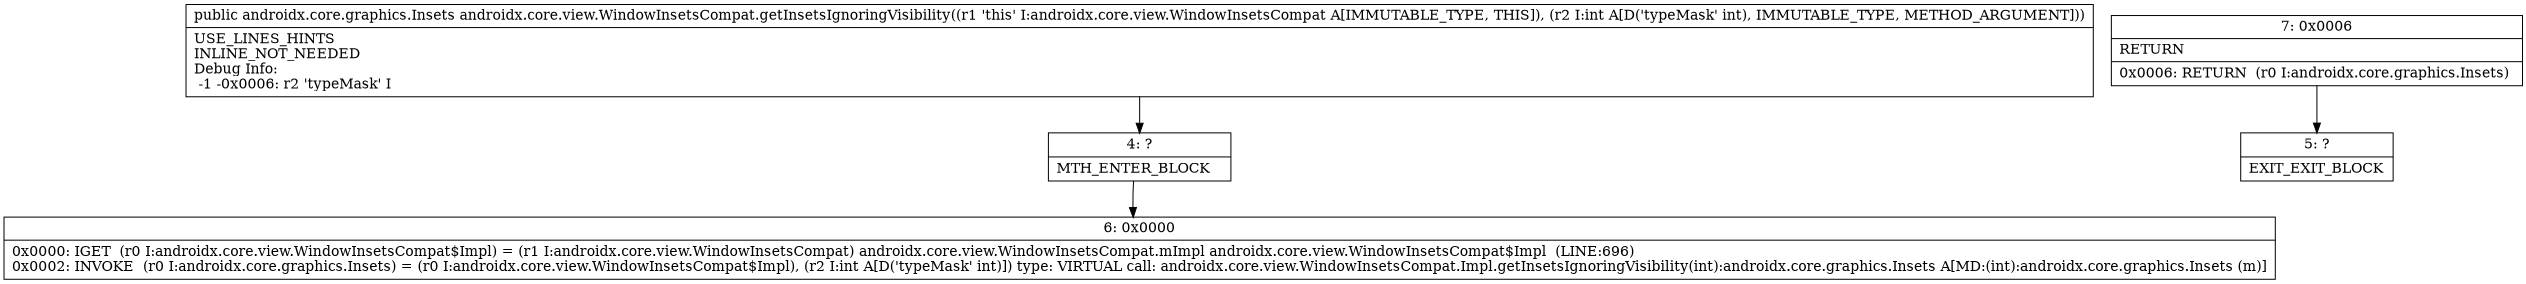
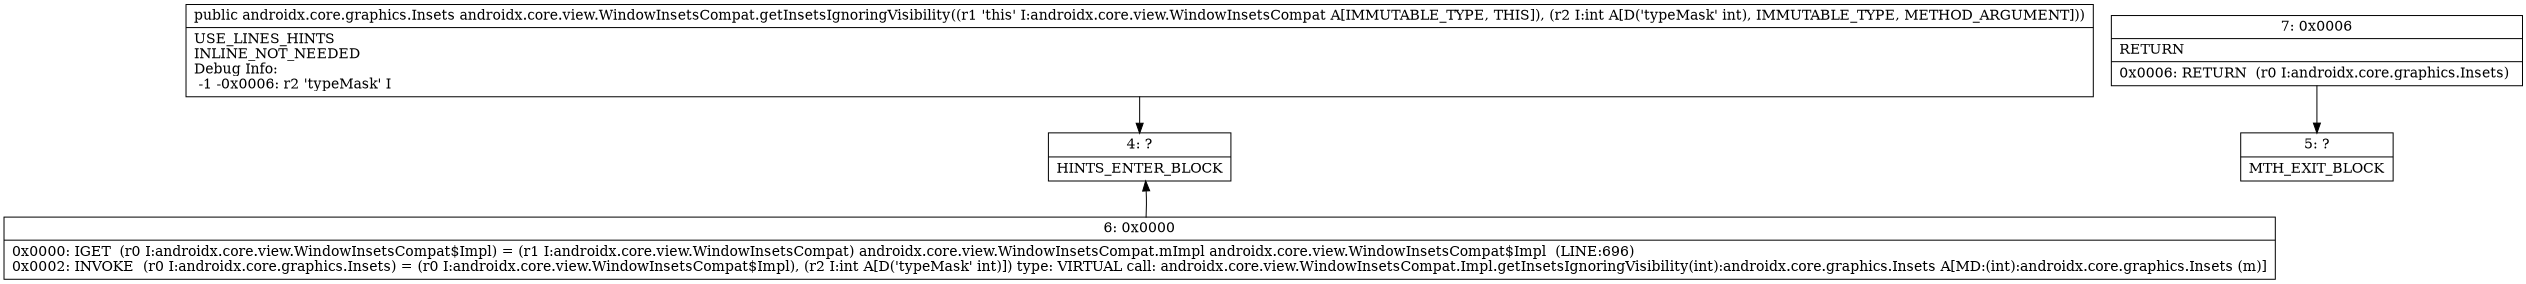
node "4: ?": text "MTH_ENTER_BLOCK" -> "HINTS_ENTER_BLOCK"
node "5: ?": text "EXIT_EXIT_BLOCK" -> "MTH_EXIT_BLOCK"
edge "4: ?" -> "6: 0x0000": reversed
